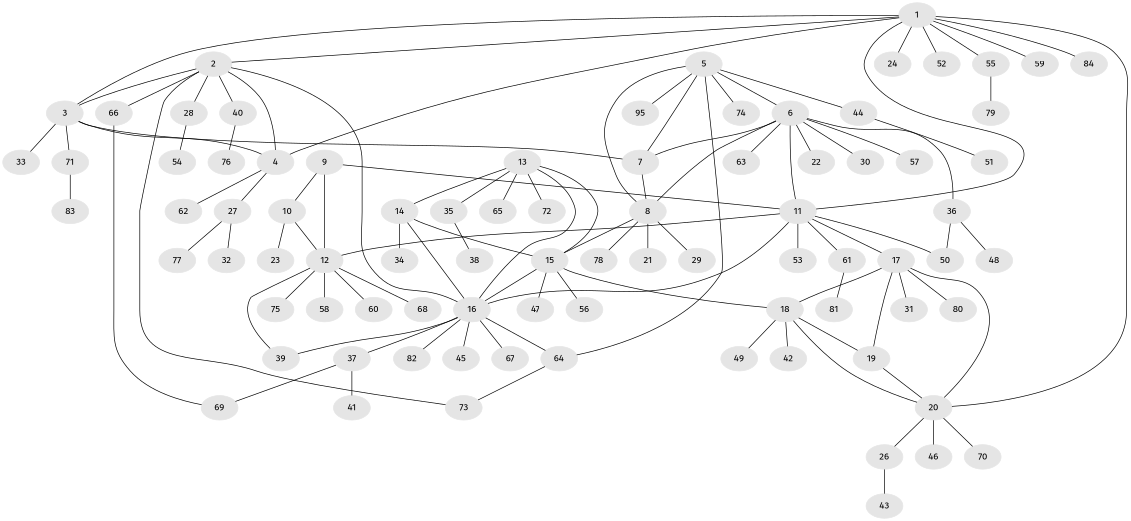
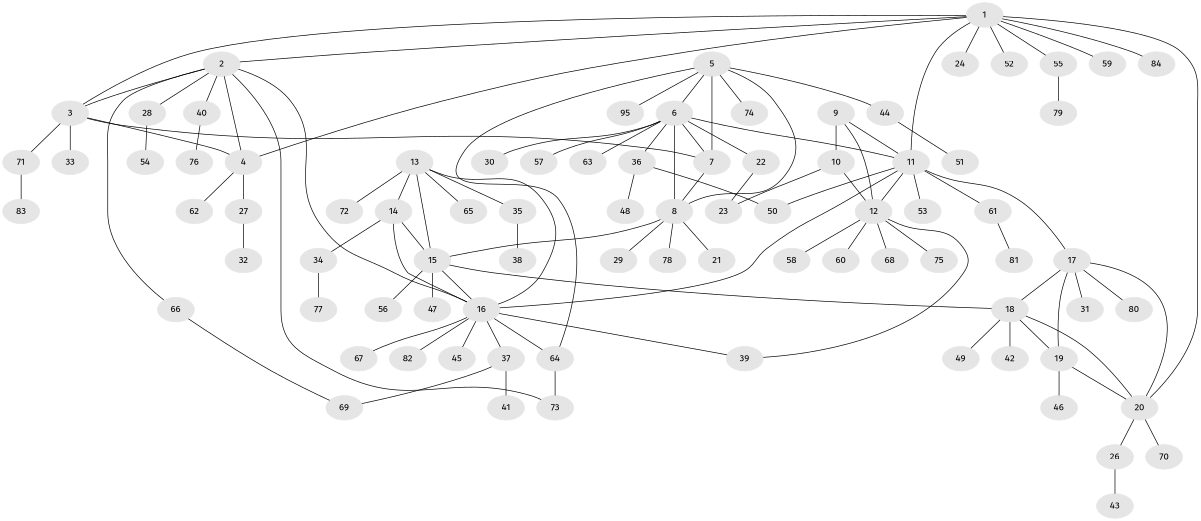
edge "22" -- "23": added
edge "27" -- "77": now "34" -- "77"
edge "20" -- "46": now "19" -- "46"
